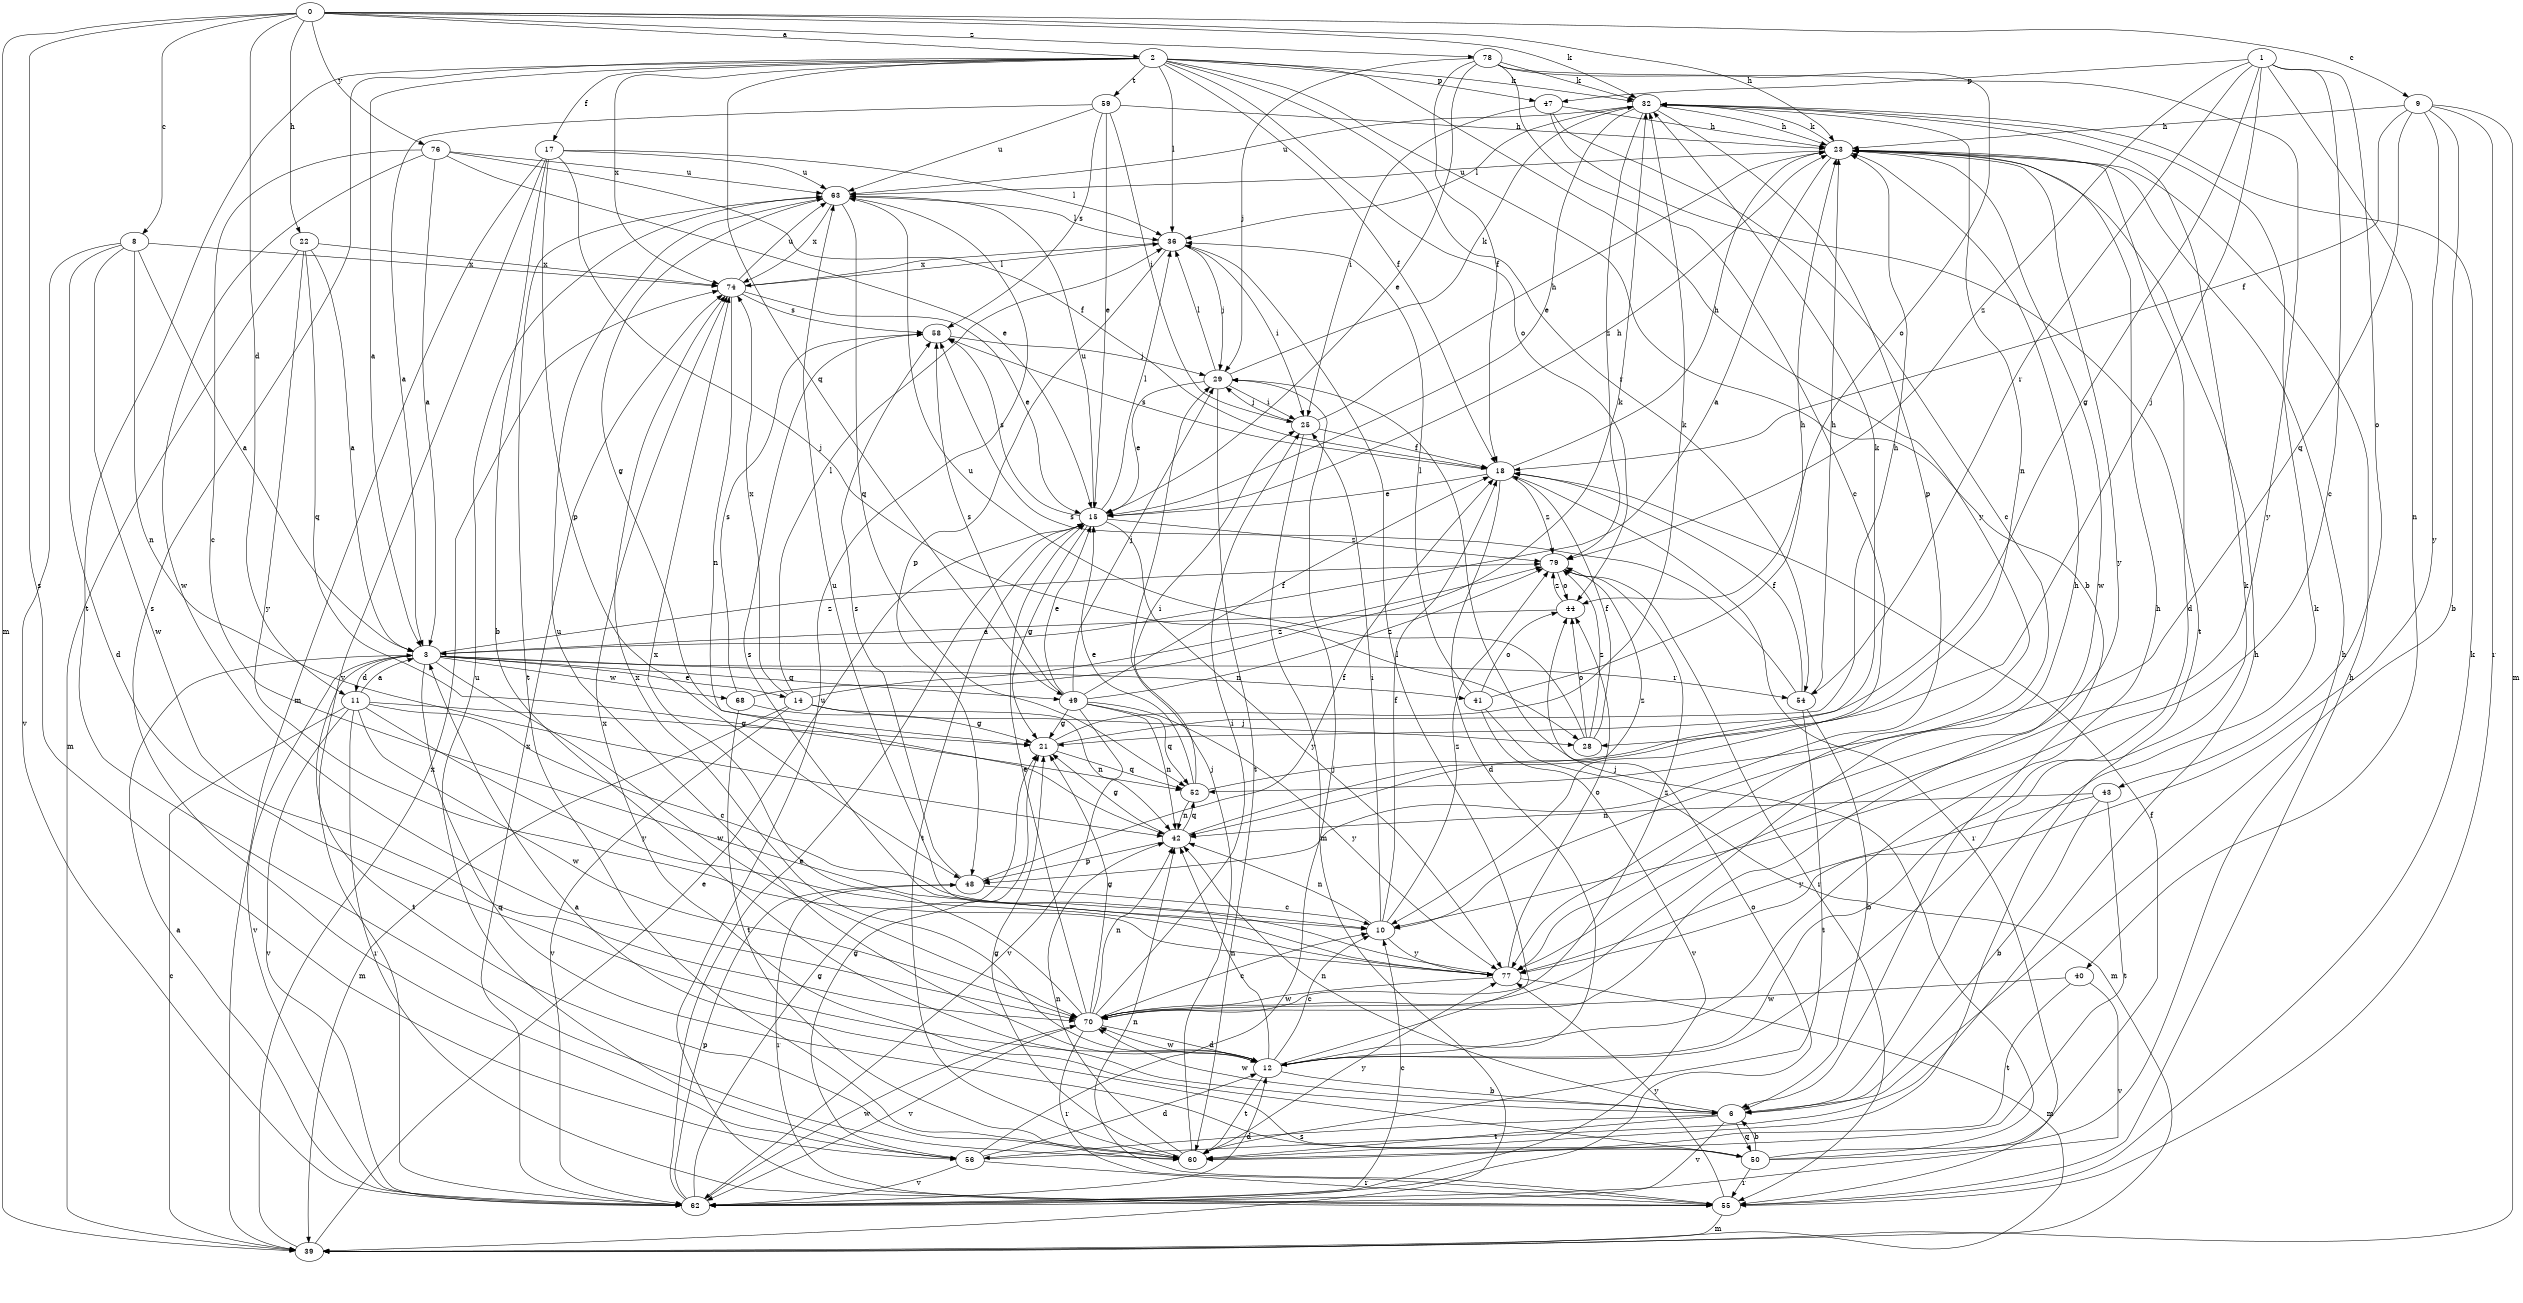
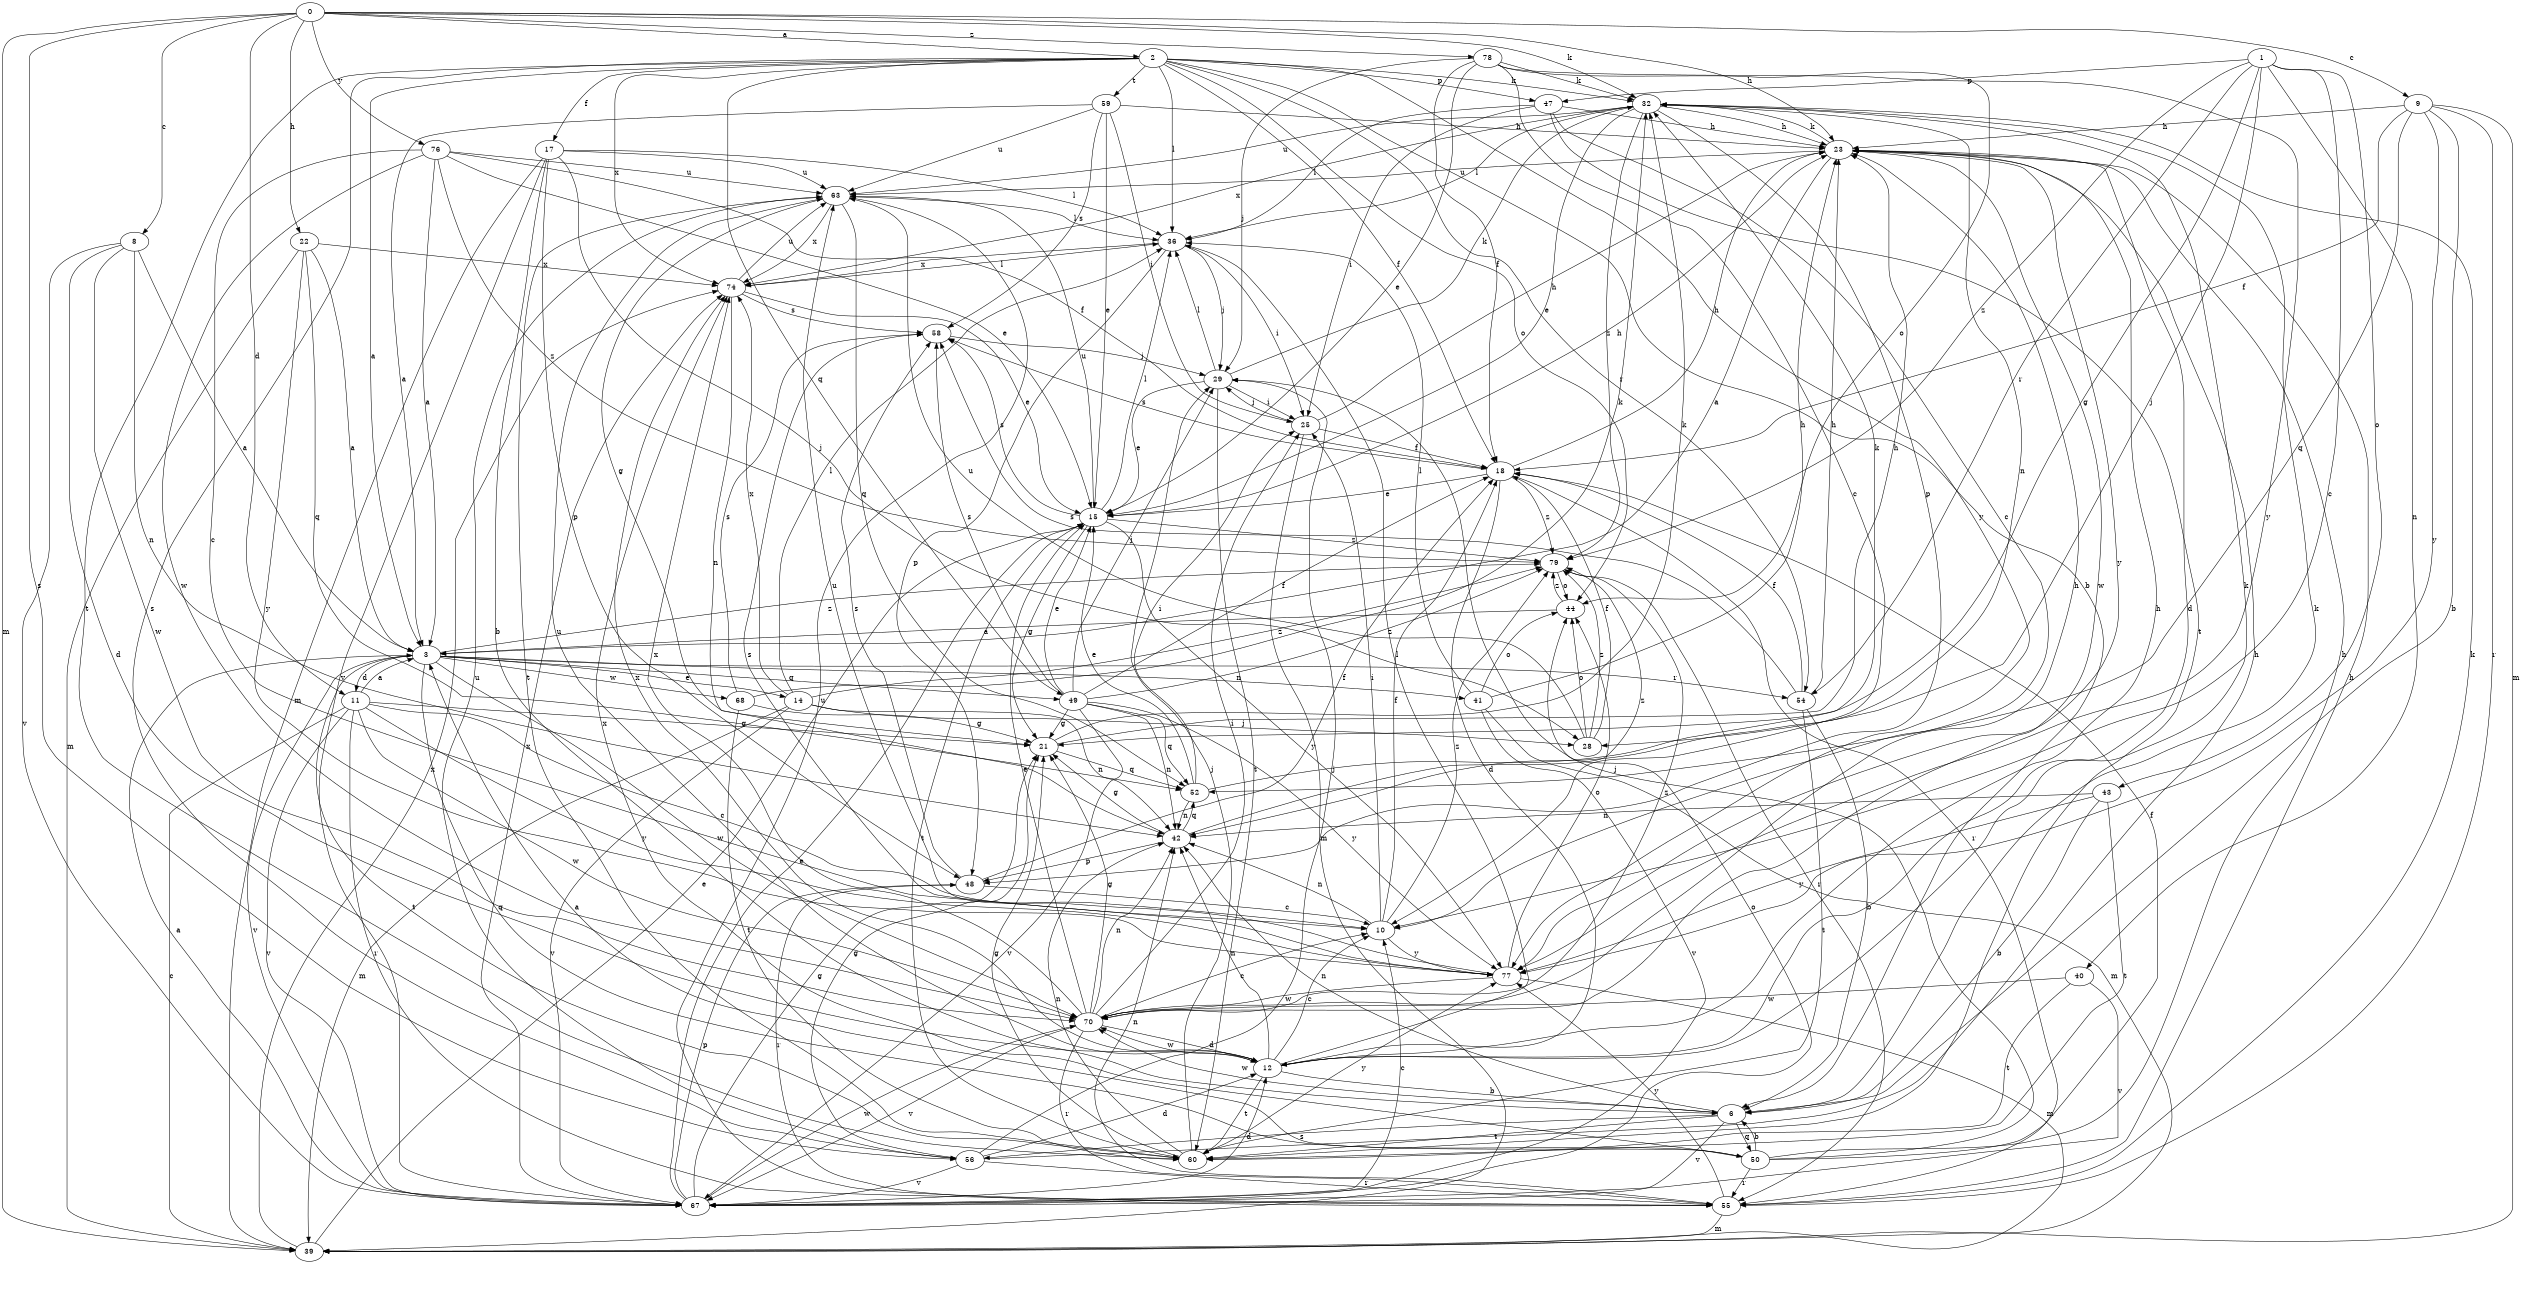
edge "47" -> "36": added, label "l"
edge "8" -> "74": now "32" -> "74"
edge "76" -> "79": added, label "z"
node "62": label "62" -> "67"
